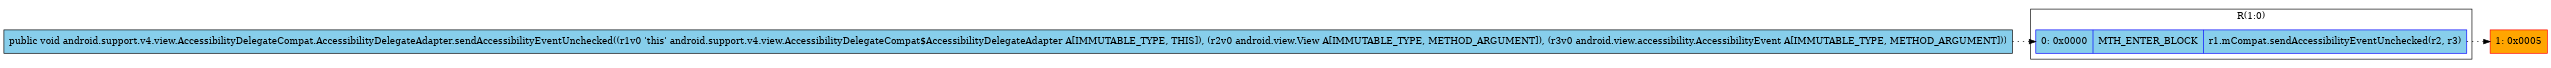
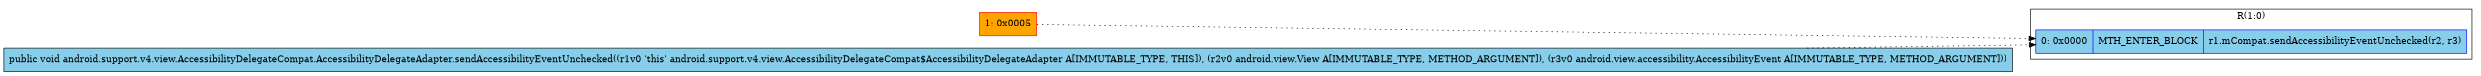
edge "0: 0x0000" -> "1: 0x0005": reversed
